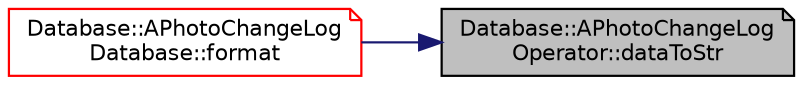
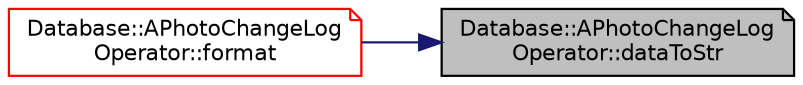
node "Database::APhotoChangeLog Database::format": label "Database::APhotoChangeLog Database::format" -> "Database::APhotoChangeLog Operator::format"
